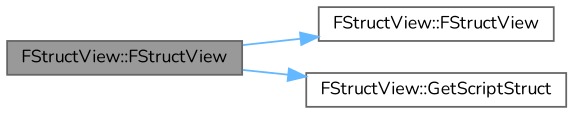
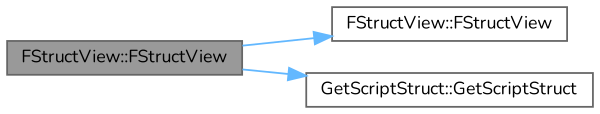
node "FStructView::GetScriptStruct": label "FStructView::GetScriptStruct" -> "GetScriptStruct::GetScriptStruct"
